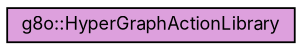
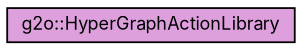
node "g8o::HyperGraphActionLibrary": label "g8o::HyperGraphActionLibrary" -> "g2o::HyperGraphActionLibrary"
